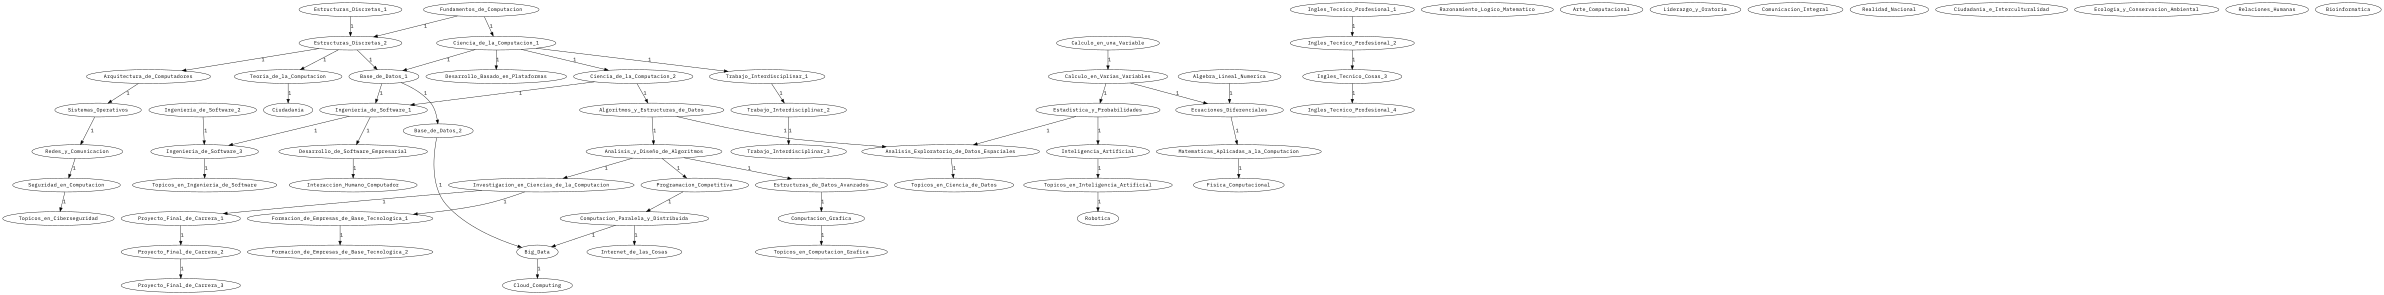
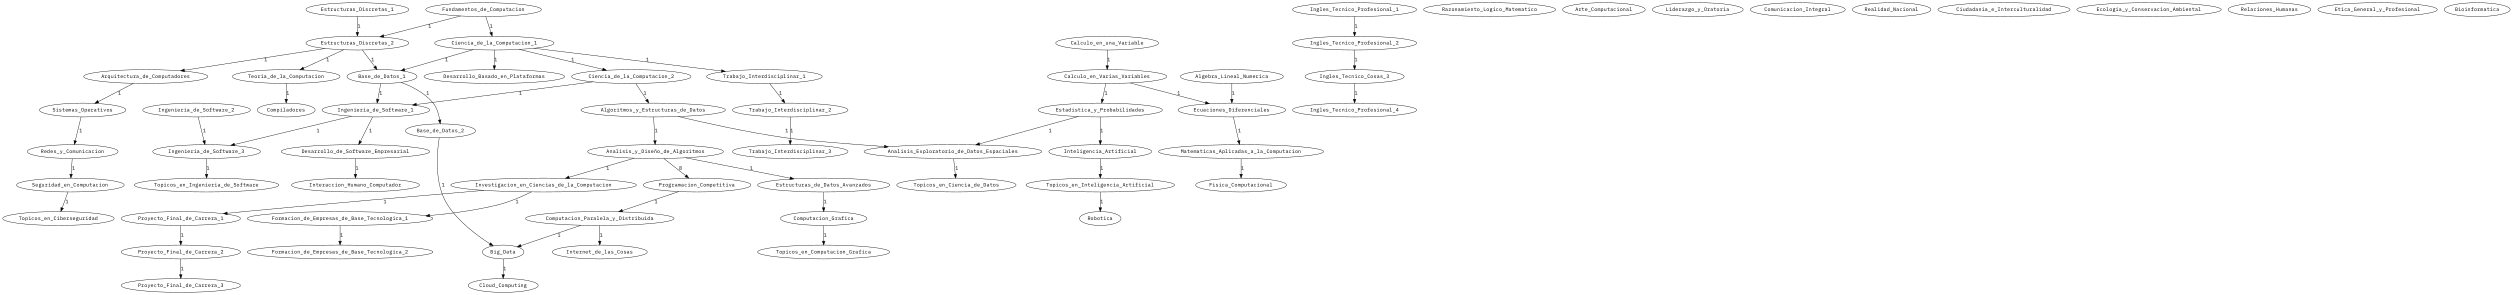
node "Etica_General_y_Profesional": added
node "Ciudadania": label "Ciudadania" -> "Compiladores"
edge "Analisis_y_Diseño_de_Algoritmos" -> "Programacion_Competitiva": label "1" -> "8"
